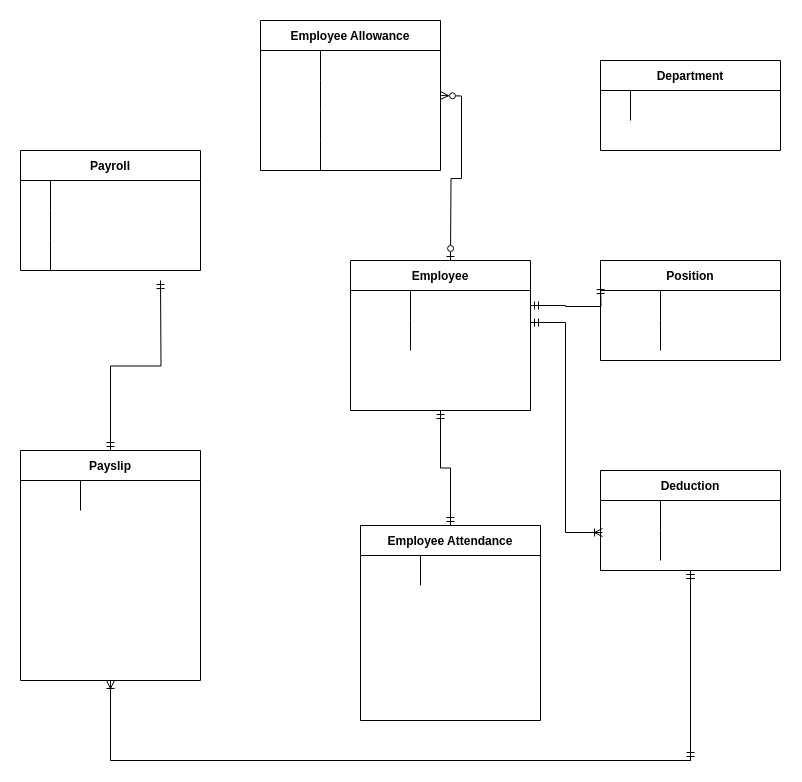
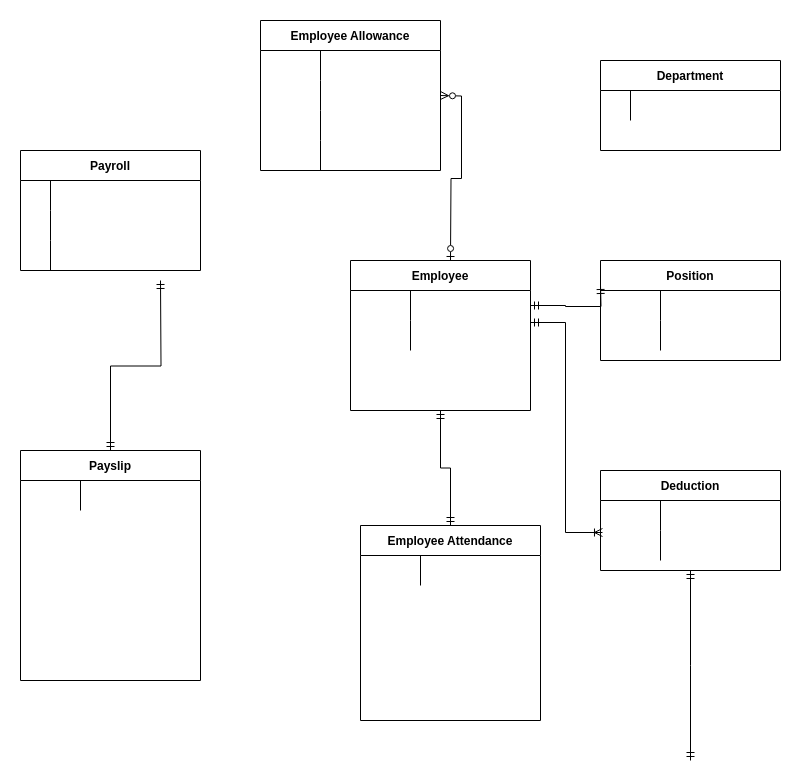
edge "Deduction" -- "Payslip": removed
